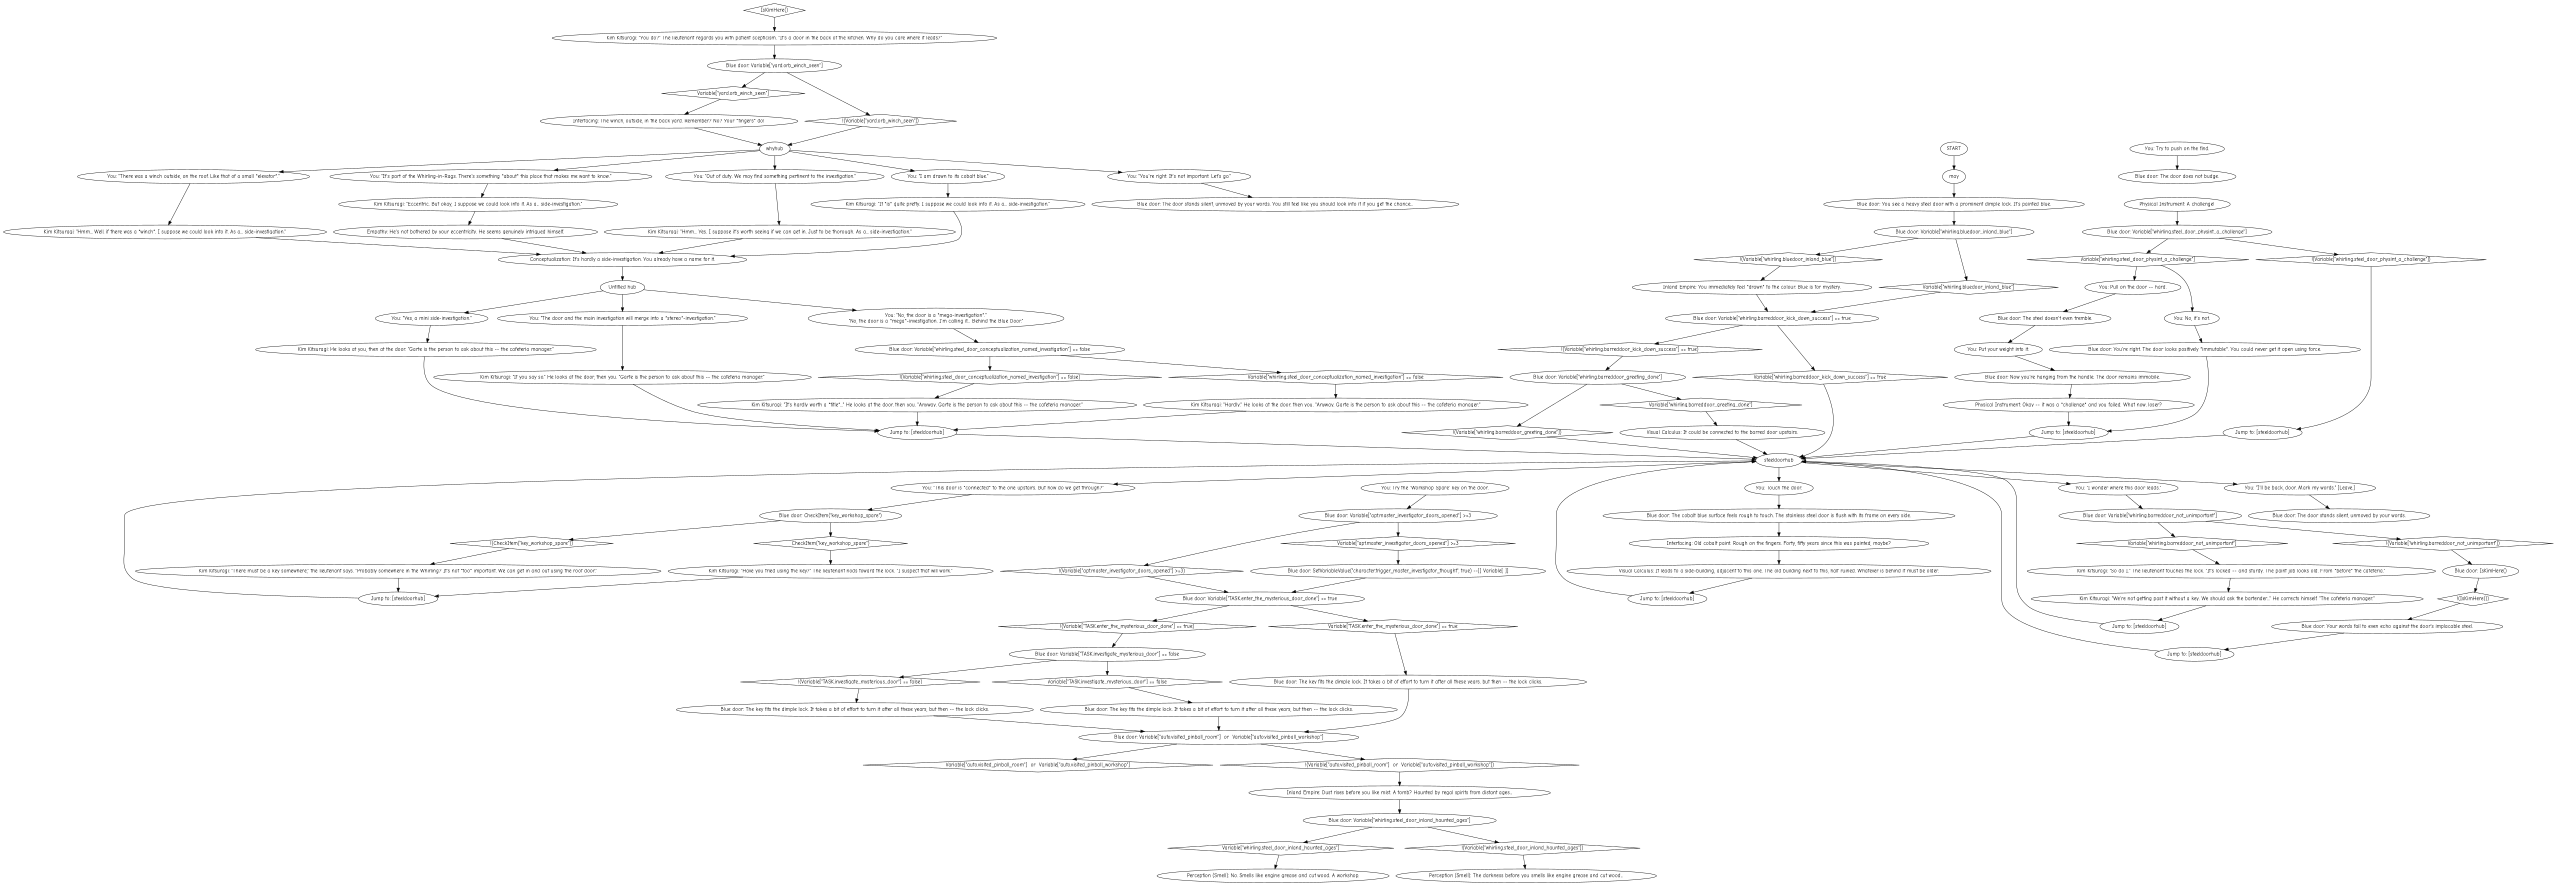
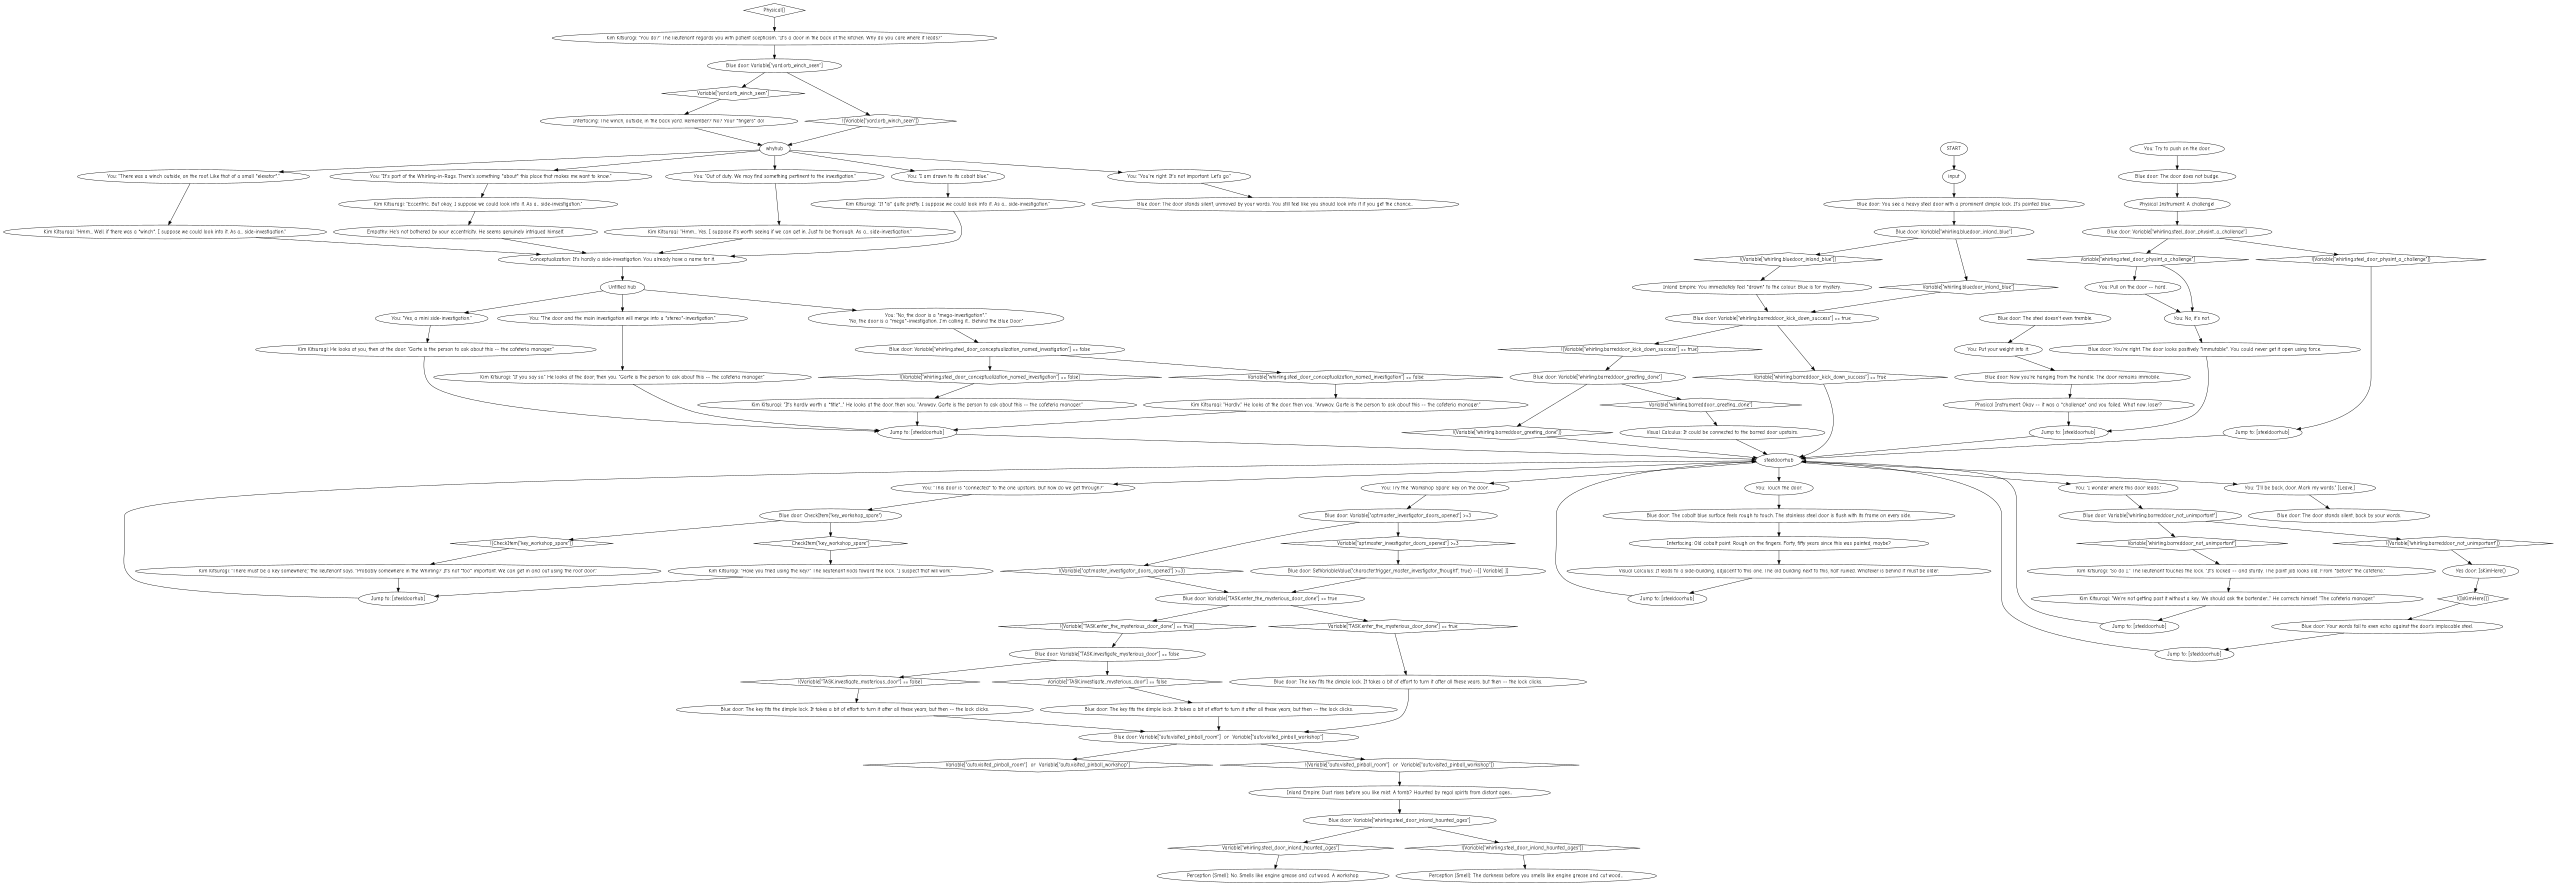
node "IsKimHere()": label "IsKimHere()" -> "Physical()"
node "You: Try to push on the find.": label "You: Try to push on the find." -> "You: Try to push on the door."
node "may": label "may" -> "input"
edge "Blue door: The door does not budge." -> "Physical Instrument: A challenge!": added
edge "You: Pull on the door -- hard." -> "Blue door: The steel doesn't even tremble.": now "You: Pull on the door -- hard." -> "You: No, it's not."
edge "steeldoorhub" -> "You: Try the 'Workshop Spare' key on the door.": added
node "Blue door: The door stands silent, unmoved by your words.": label "Blue door: The door stands silent, unmoved by your words." -> "Blue door: The door stands silent, back by your words."
node "Blue door: IsKimHere()": label "Blue door: IsKimHere()" -> "Yes door: IsKimHere()"
